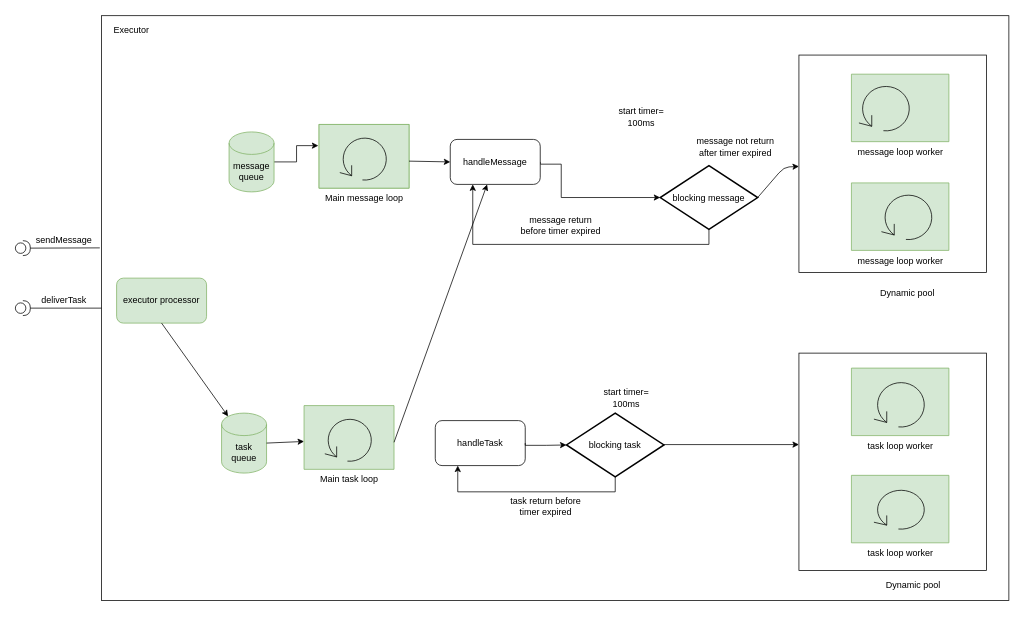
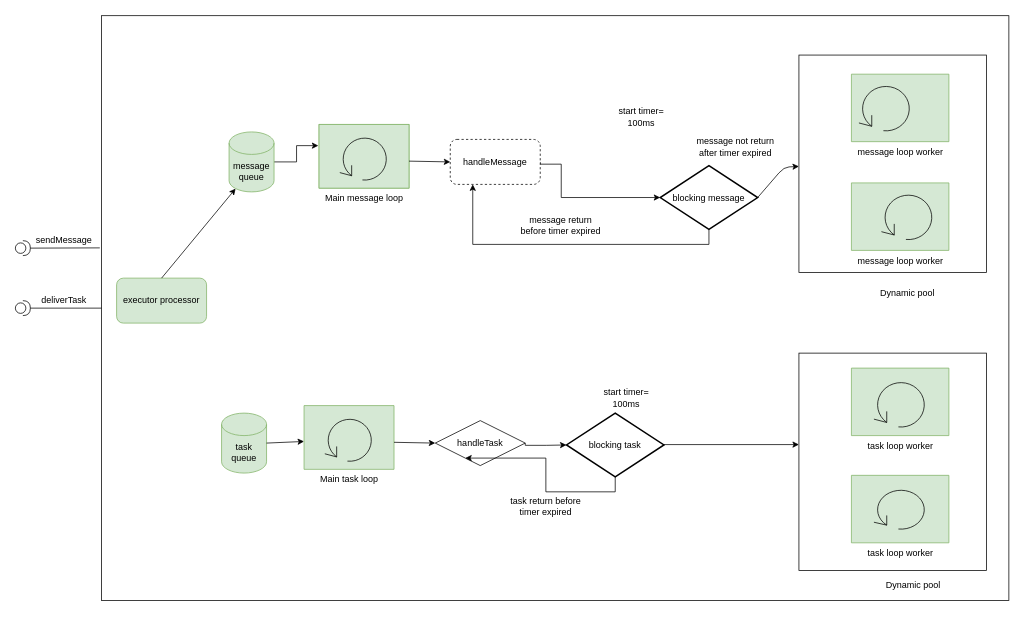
node "Executor": removed
node "handleMessage": style solid -> dashed
edge "executor processor" -> "message queue": added
edge "Main task loop" -> "handleMessage": now "Main task loop" -> "handleTask"
edge "executor processor" -> "task queue": removed
node "handleTask": shape rounded rectangle -> diamond
